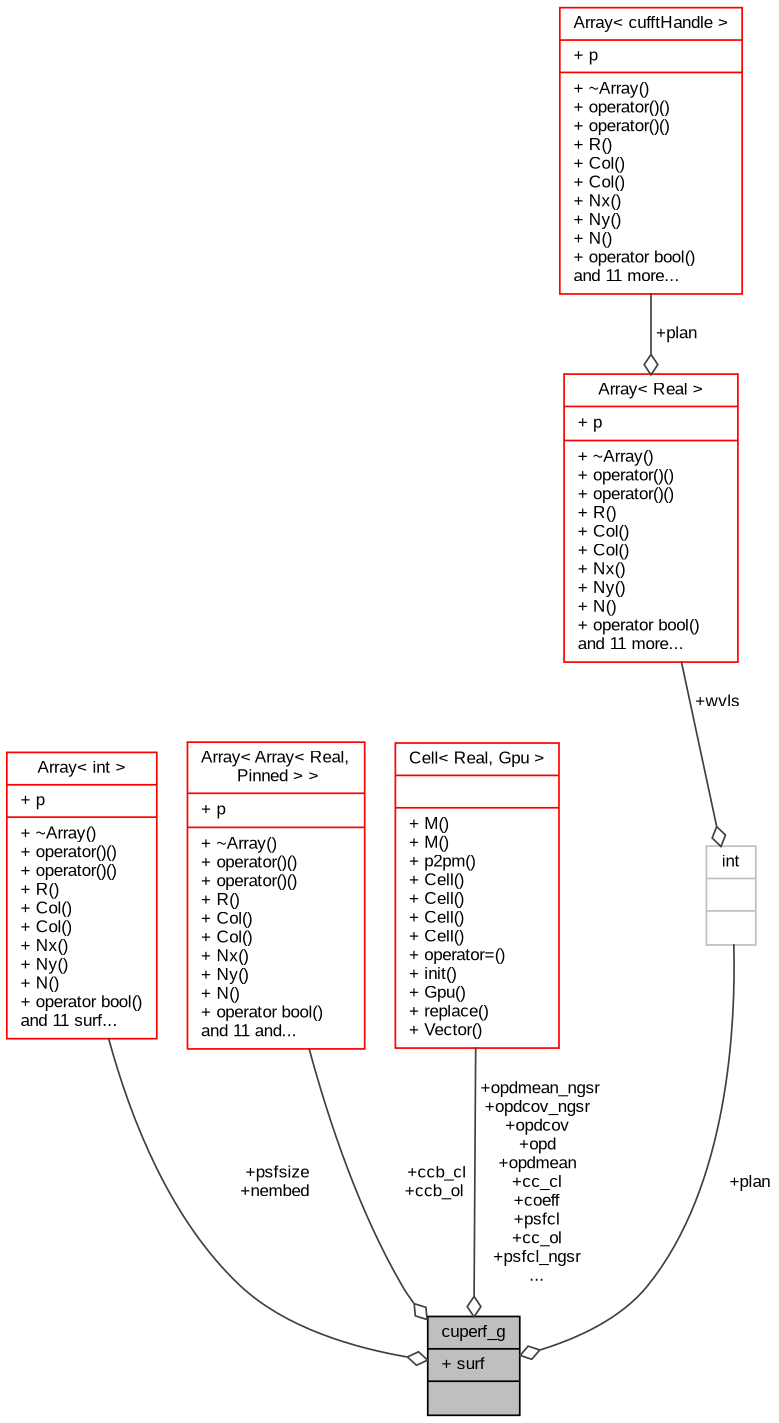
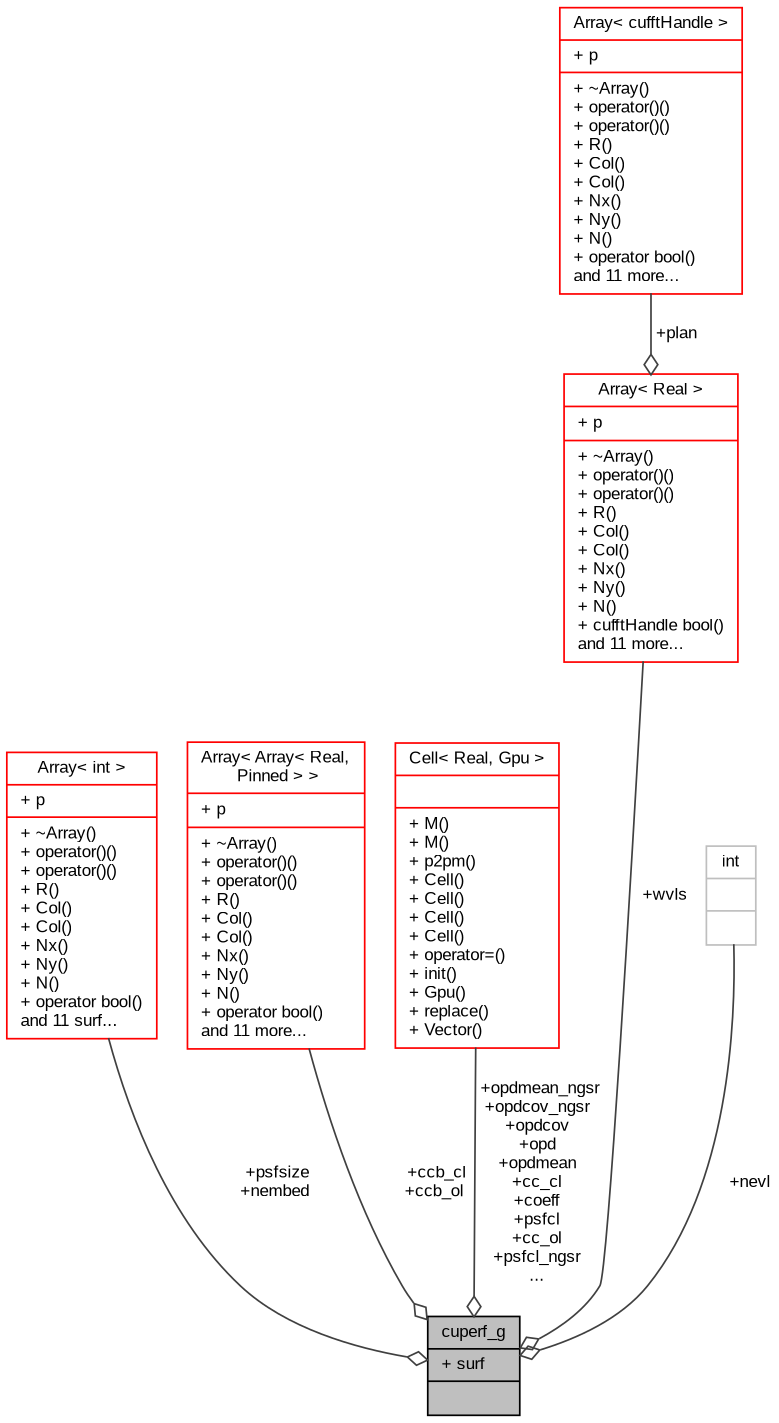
node "Array< Real >": text "+ operator bool()" -> "+ cufftHandle bool()"
edge "Array< Real >" -> "int": now "Array< Real >" -> "cuperf_g"
node "Array< Array< Real,": text "and 11 and..." -> "and 11 more..."
edge "int" -> "cuperf_g": label " +plan" -> " +nevl"
